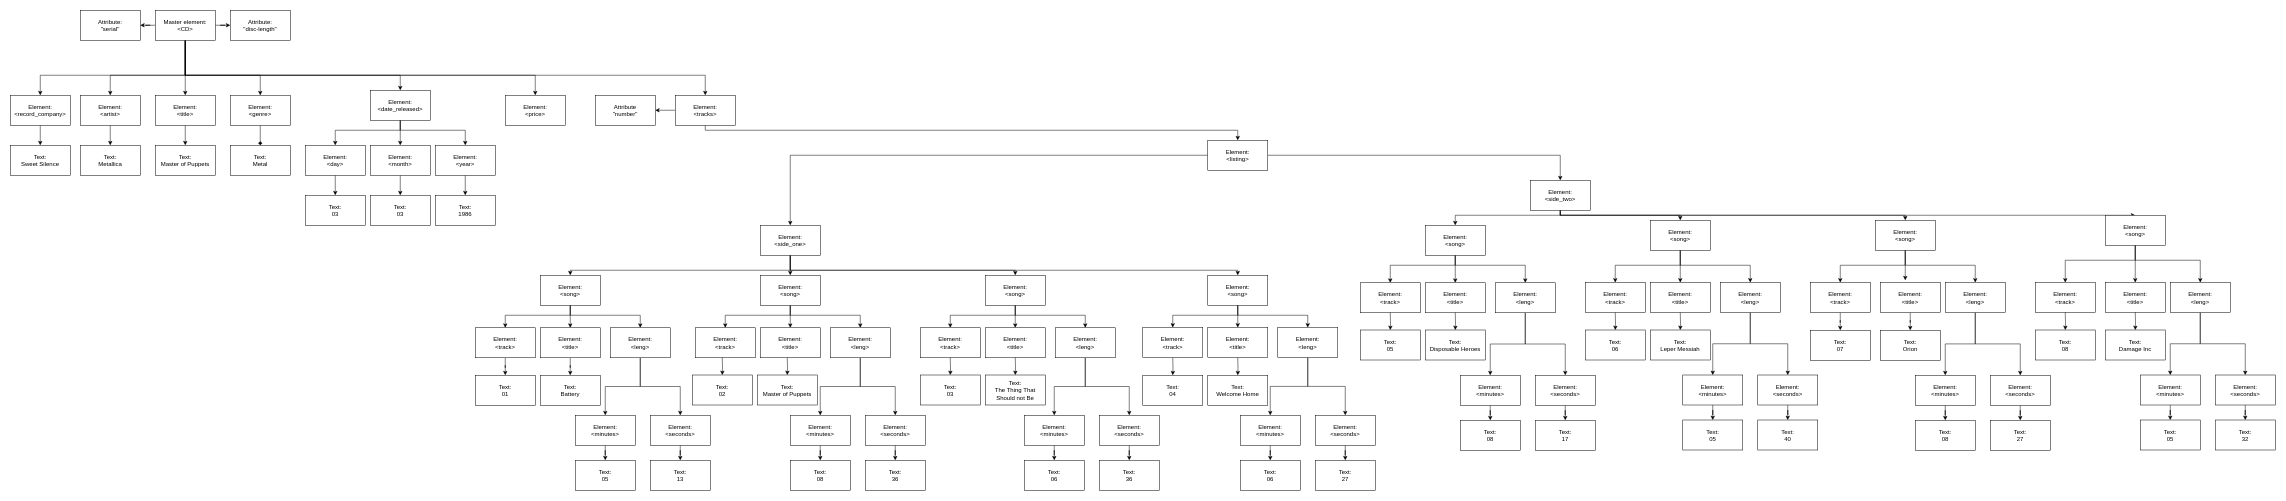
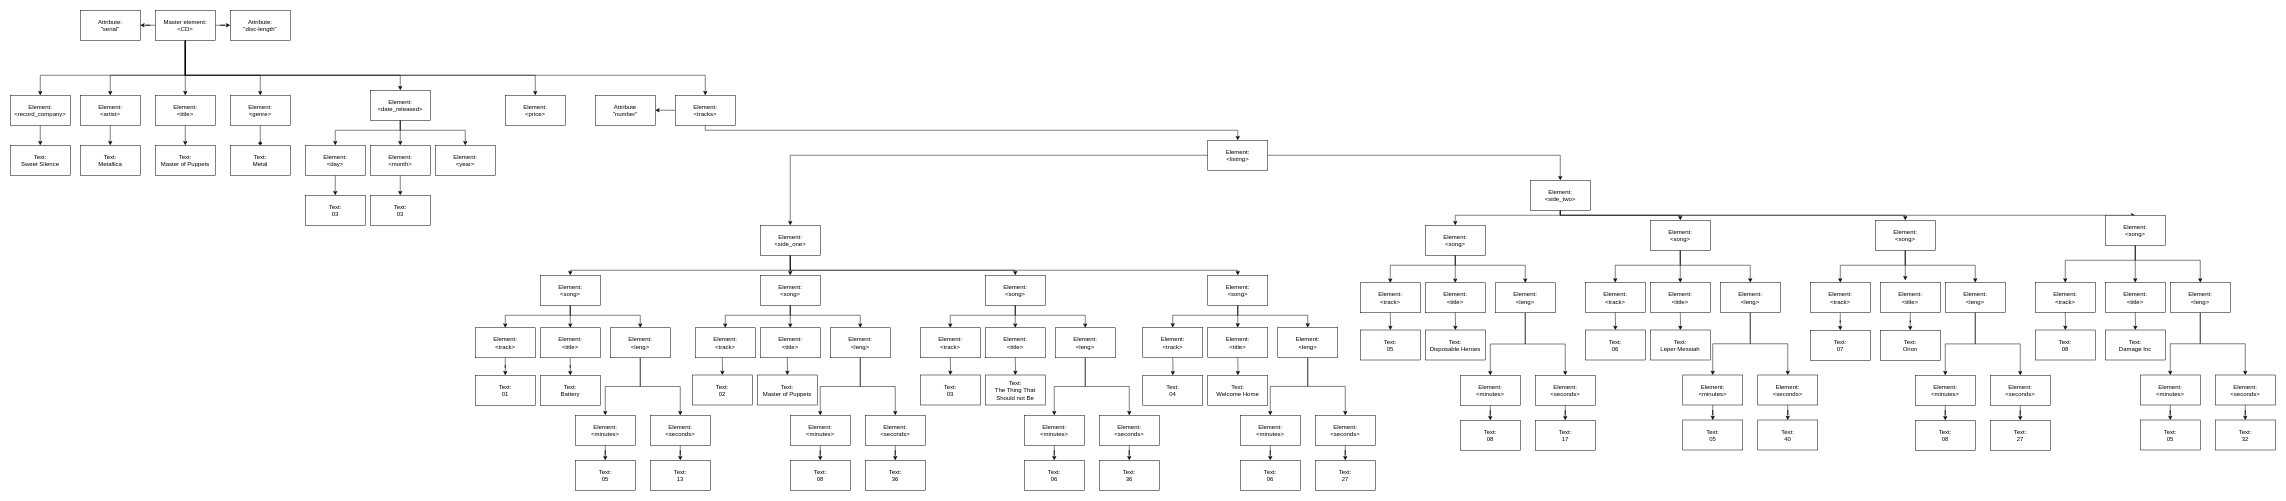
edge "Element: <year>" -> "Text: 1986": removed
node "Text: 1986": removed
